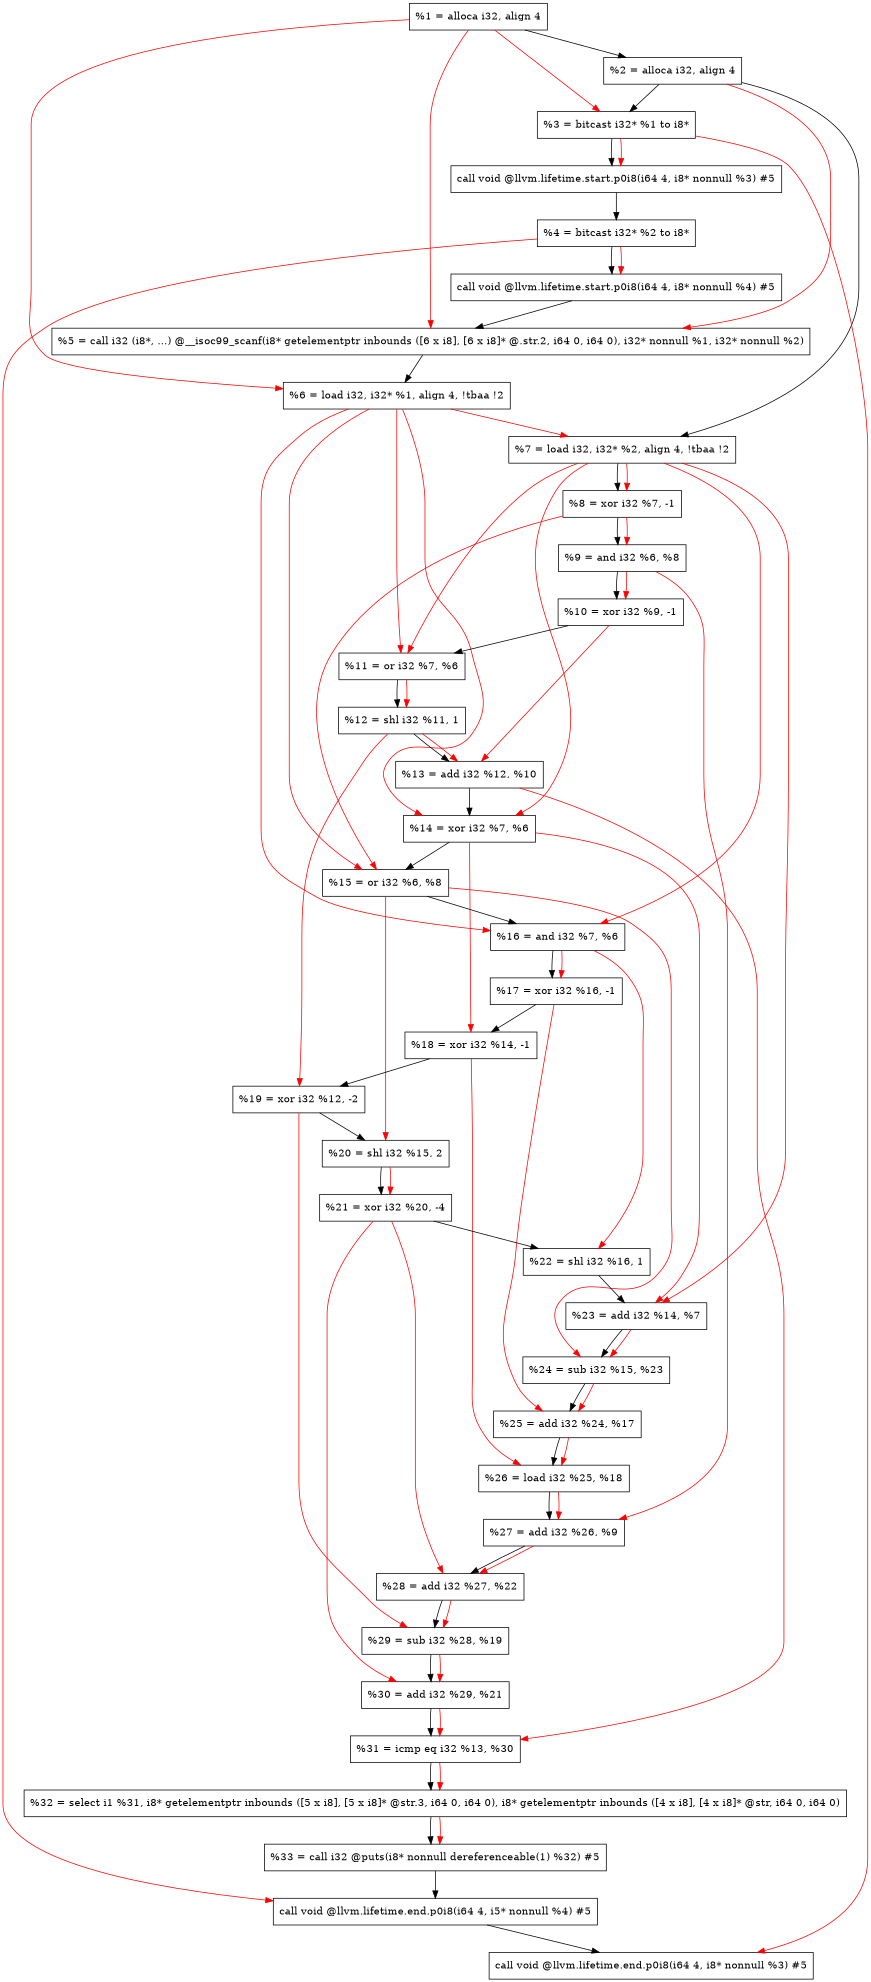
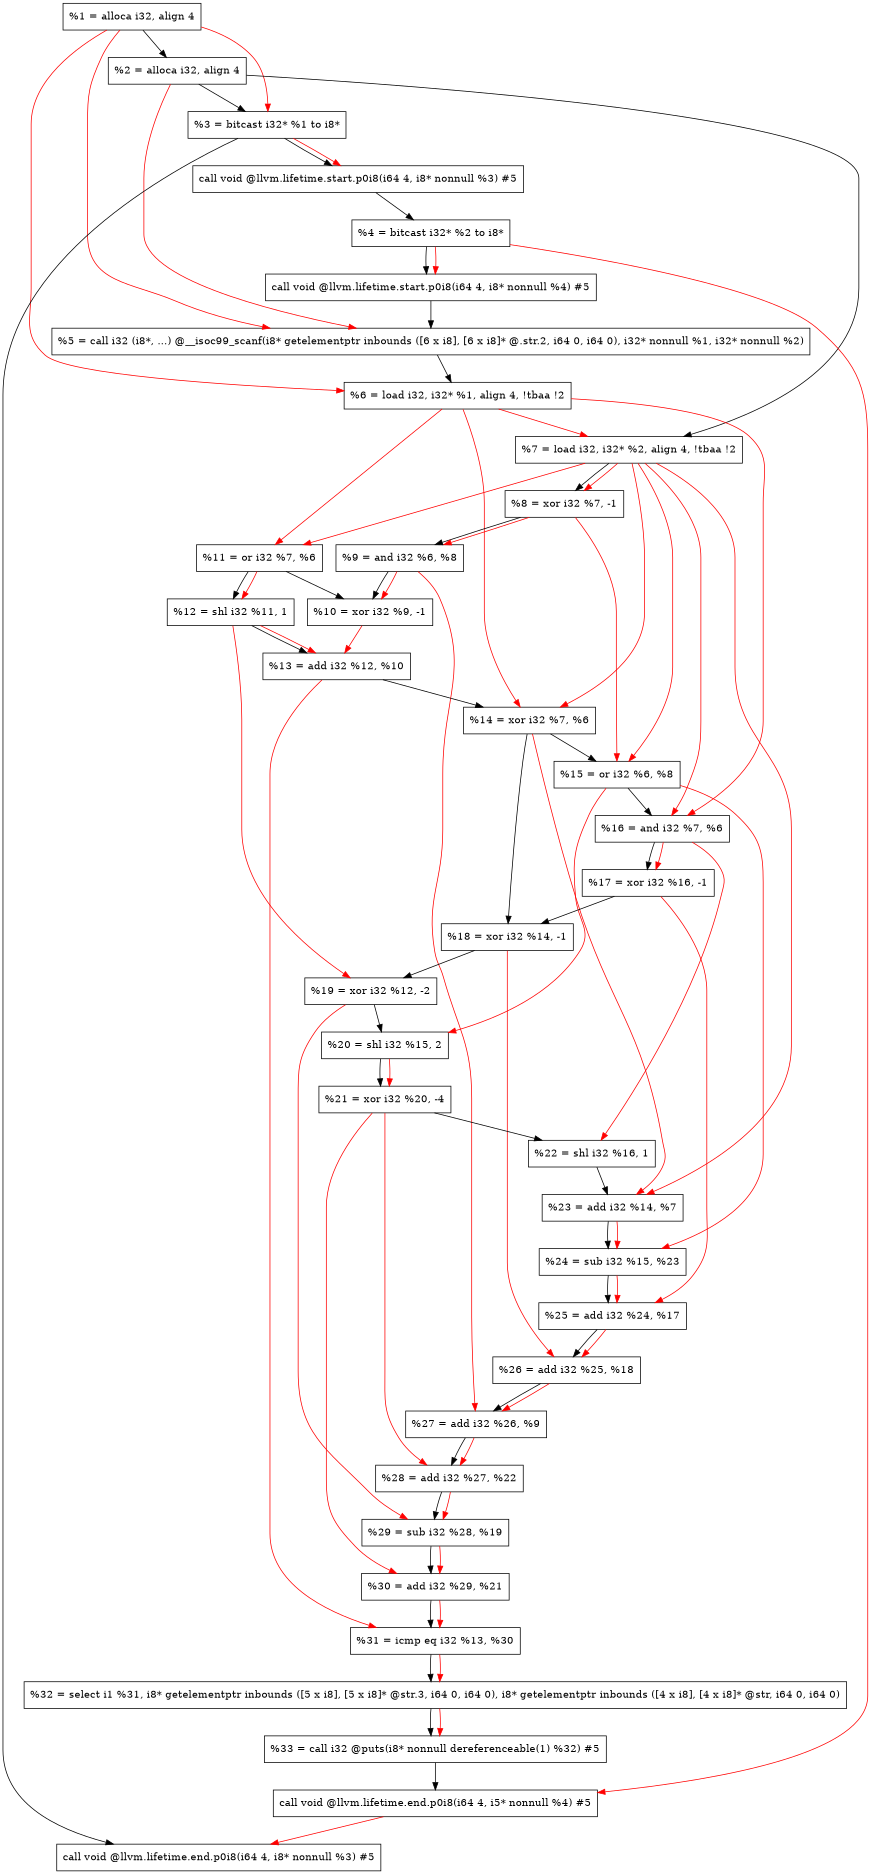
edge "%6 = load i32, i32* %1, align 4, !tbaa !2" -> "%15 = or i32 %6, %8": now "%7 = load i32, i32* %2, align 4, !tbaa !2" -> "%15 = or i32 %6, %8"
edge "%10 = xor i32 %9, -1" -> "%11 = or i32 %7, %6": reversed
edge "%14 = xor i32 %7, %6" -> "%18 = xor i32 %14, -1": color red -> black
edge "%3 = bitcast i32* %1 to i8*" -> "call void @llvm.lifetime.end.p0i8(i64 4, i8* nonnull %3) #5": color red -> black
node "%26 = load i32 %25, %18": label "%26 = load i32 %25, %18" -> "%26 = add i32 %25, %18"
edge "call void @llvm.lifetime.end.p0i8(i64 4, i5* nonnull %4) #5" -> "call void @llvm.lifetime.end.p0i8(i64 4, i8* nonnull %3) #5": color black -> red
